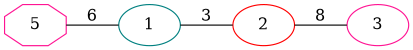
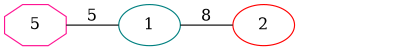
edge "5" -- "1": label "6" -> "5"
edge "1" -- "2": label "3" -> "8"
node "3": removed
